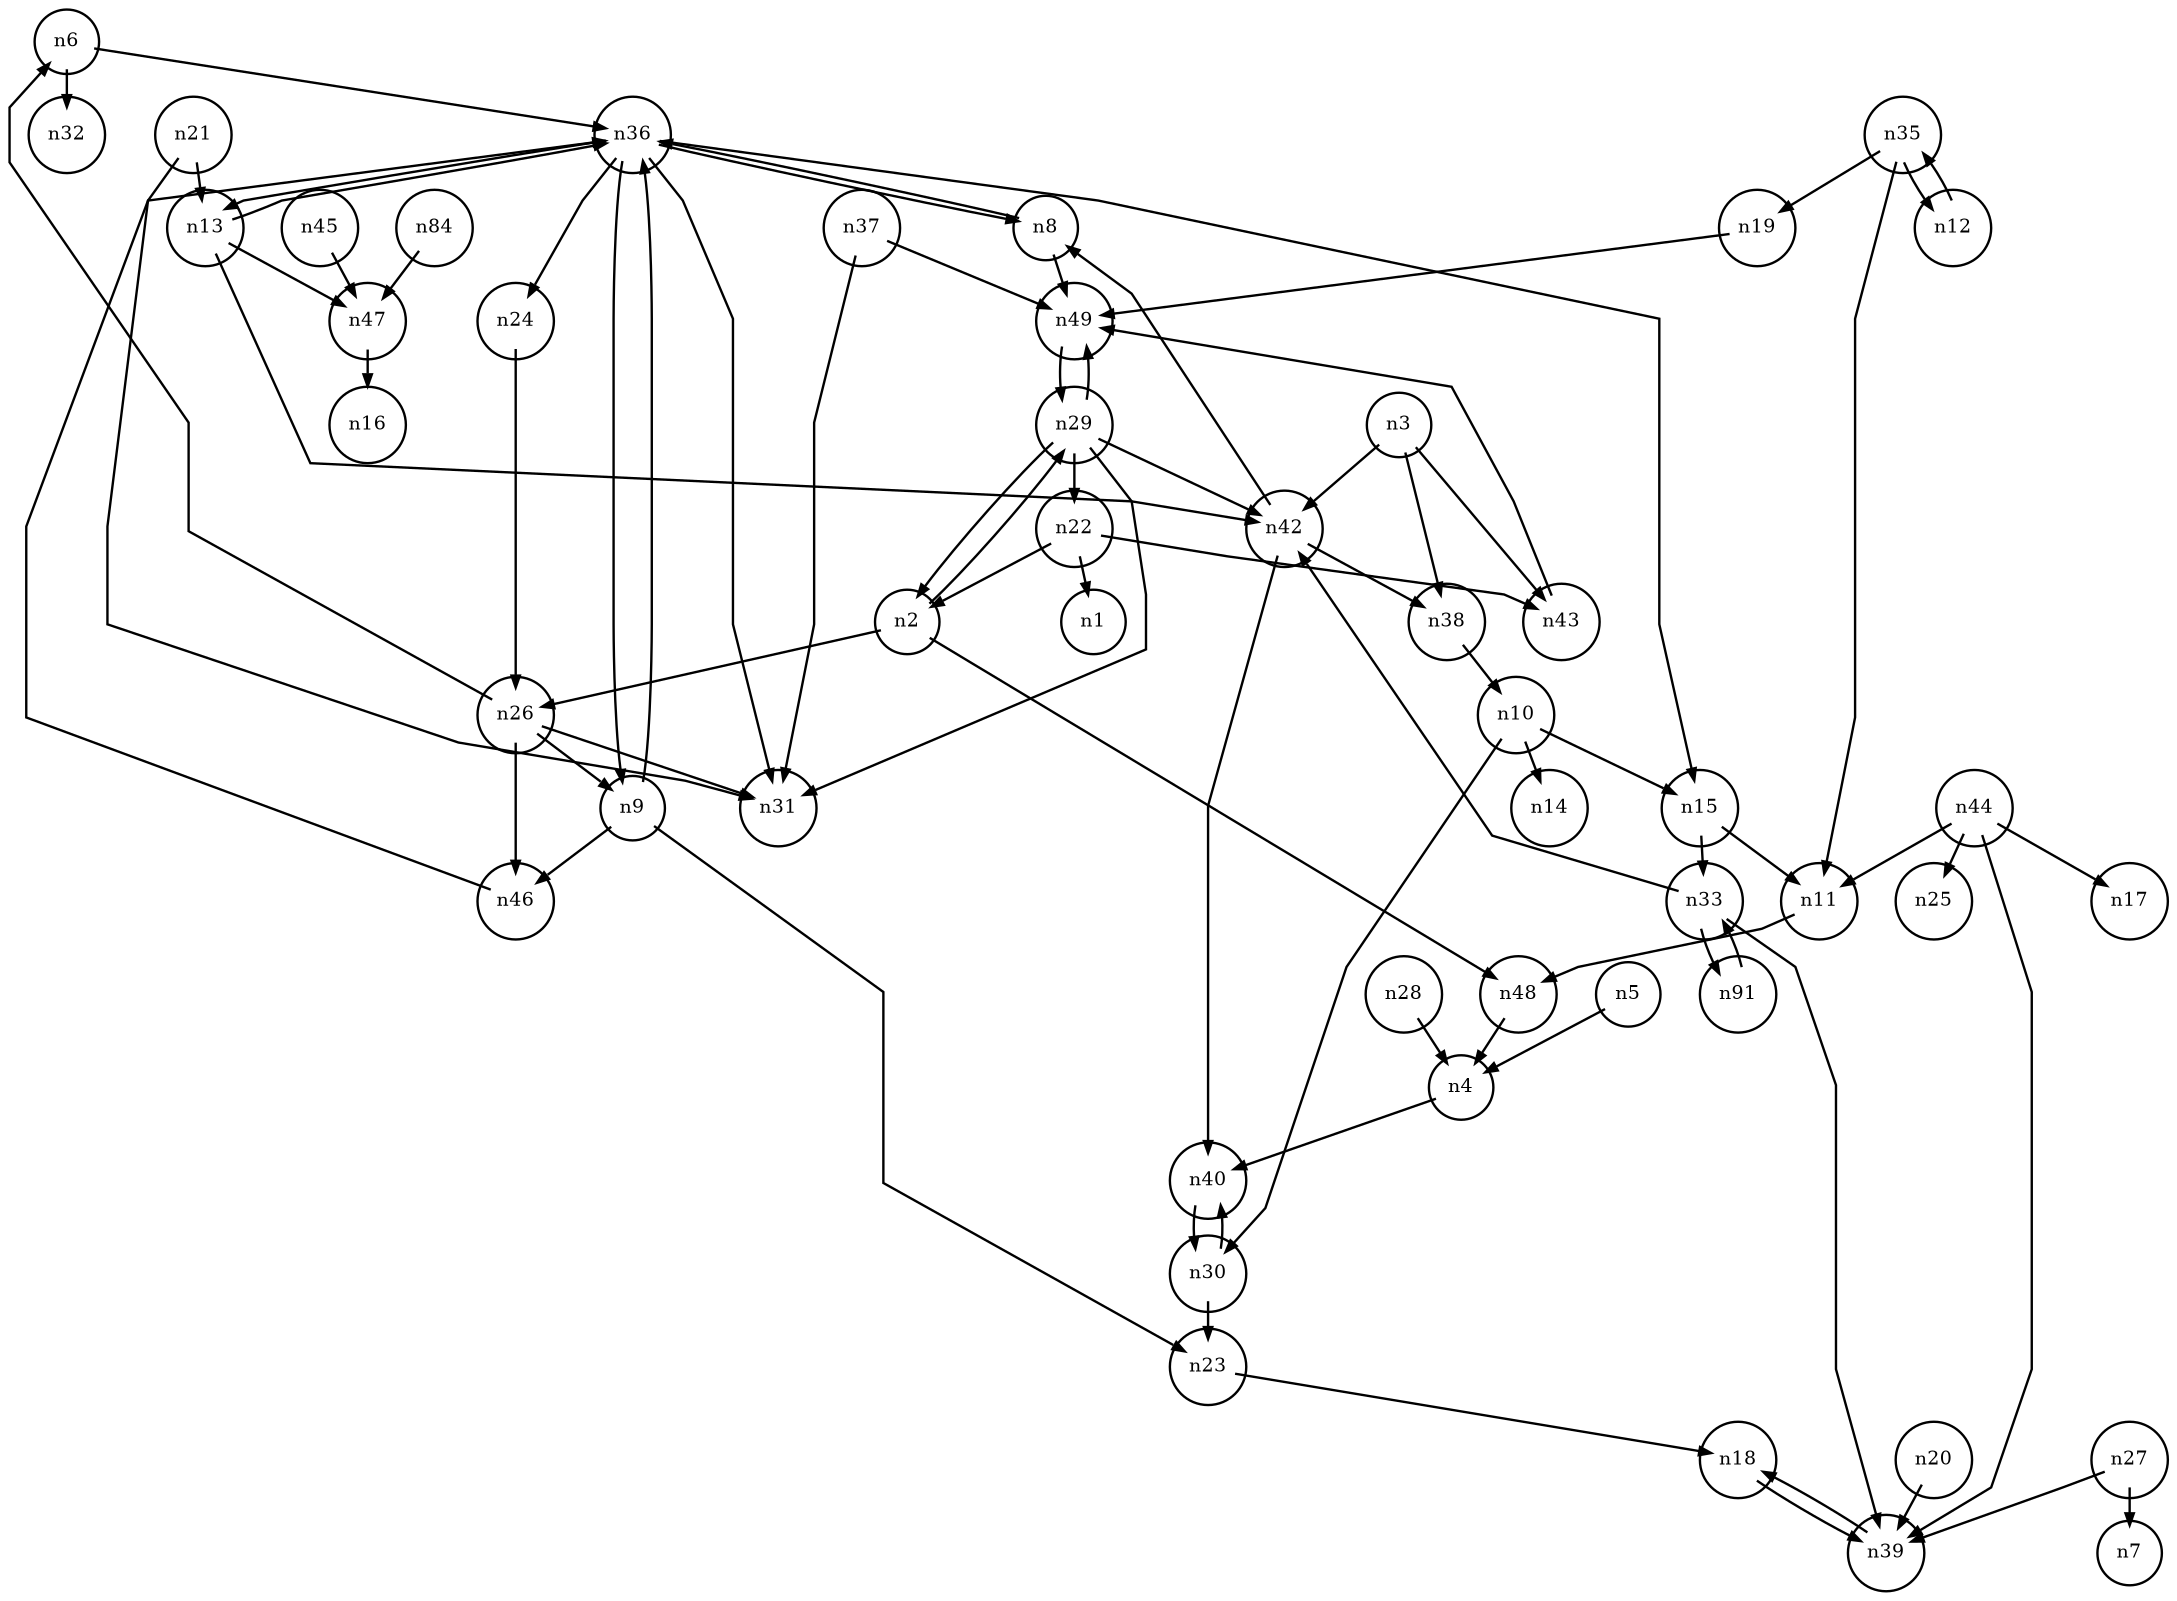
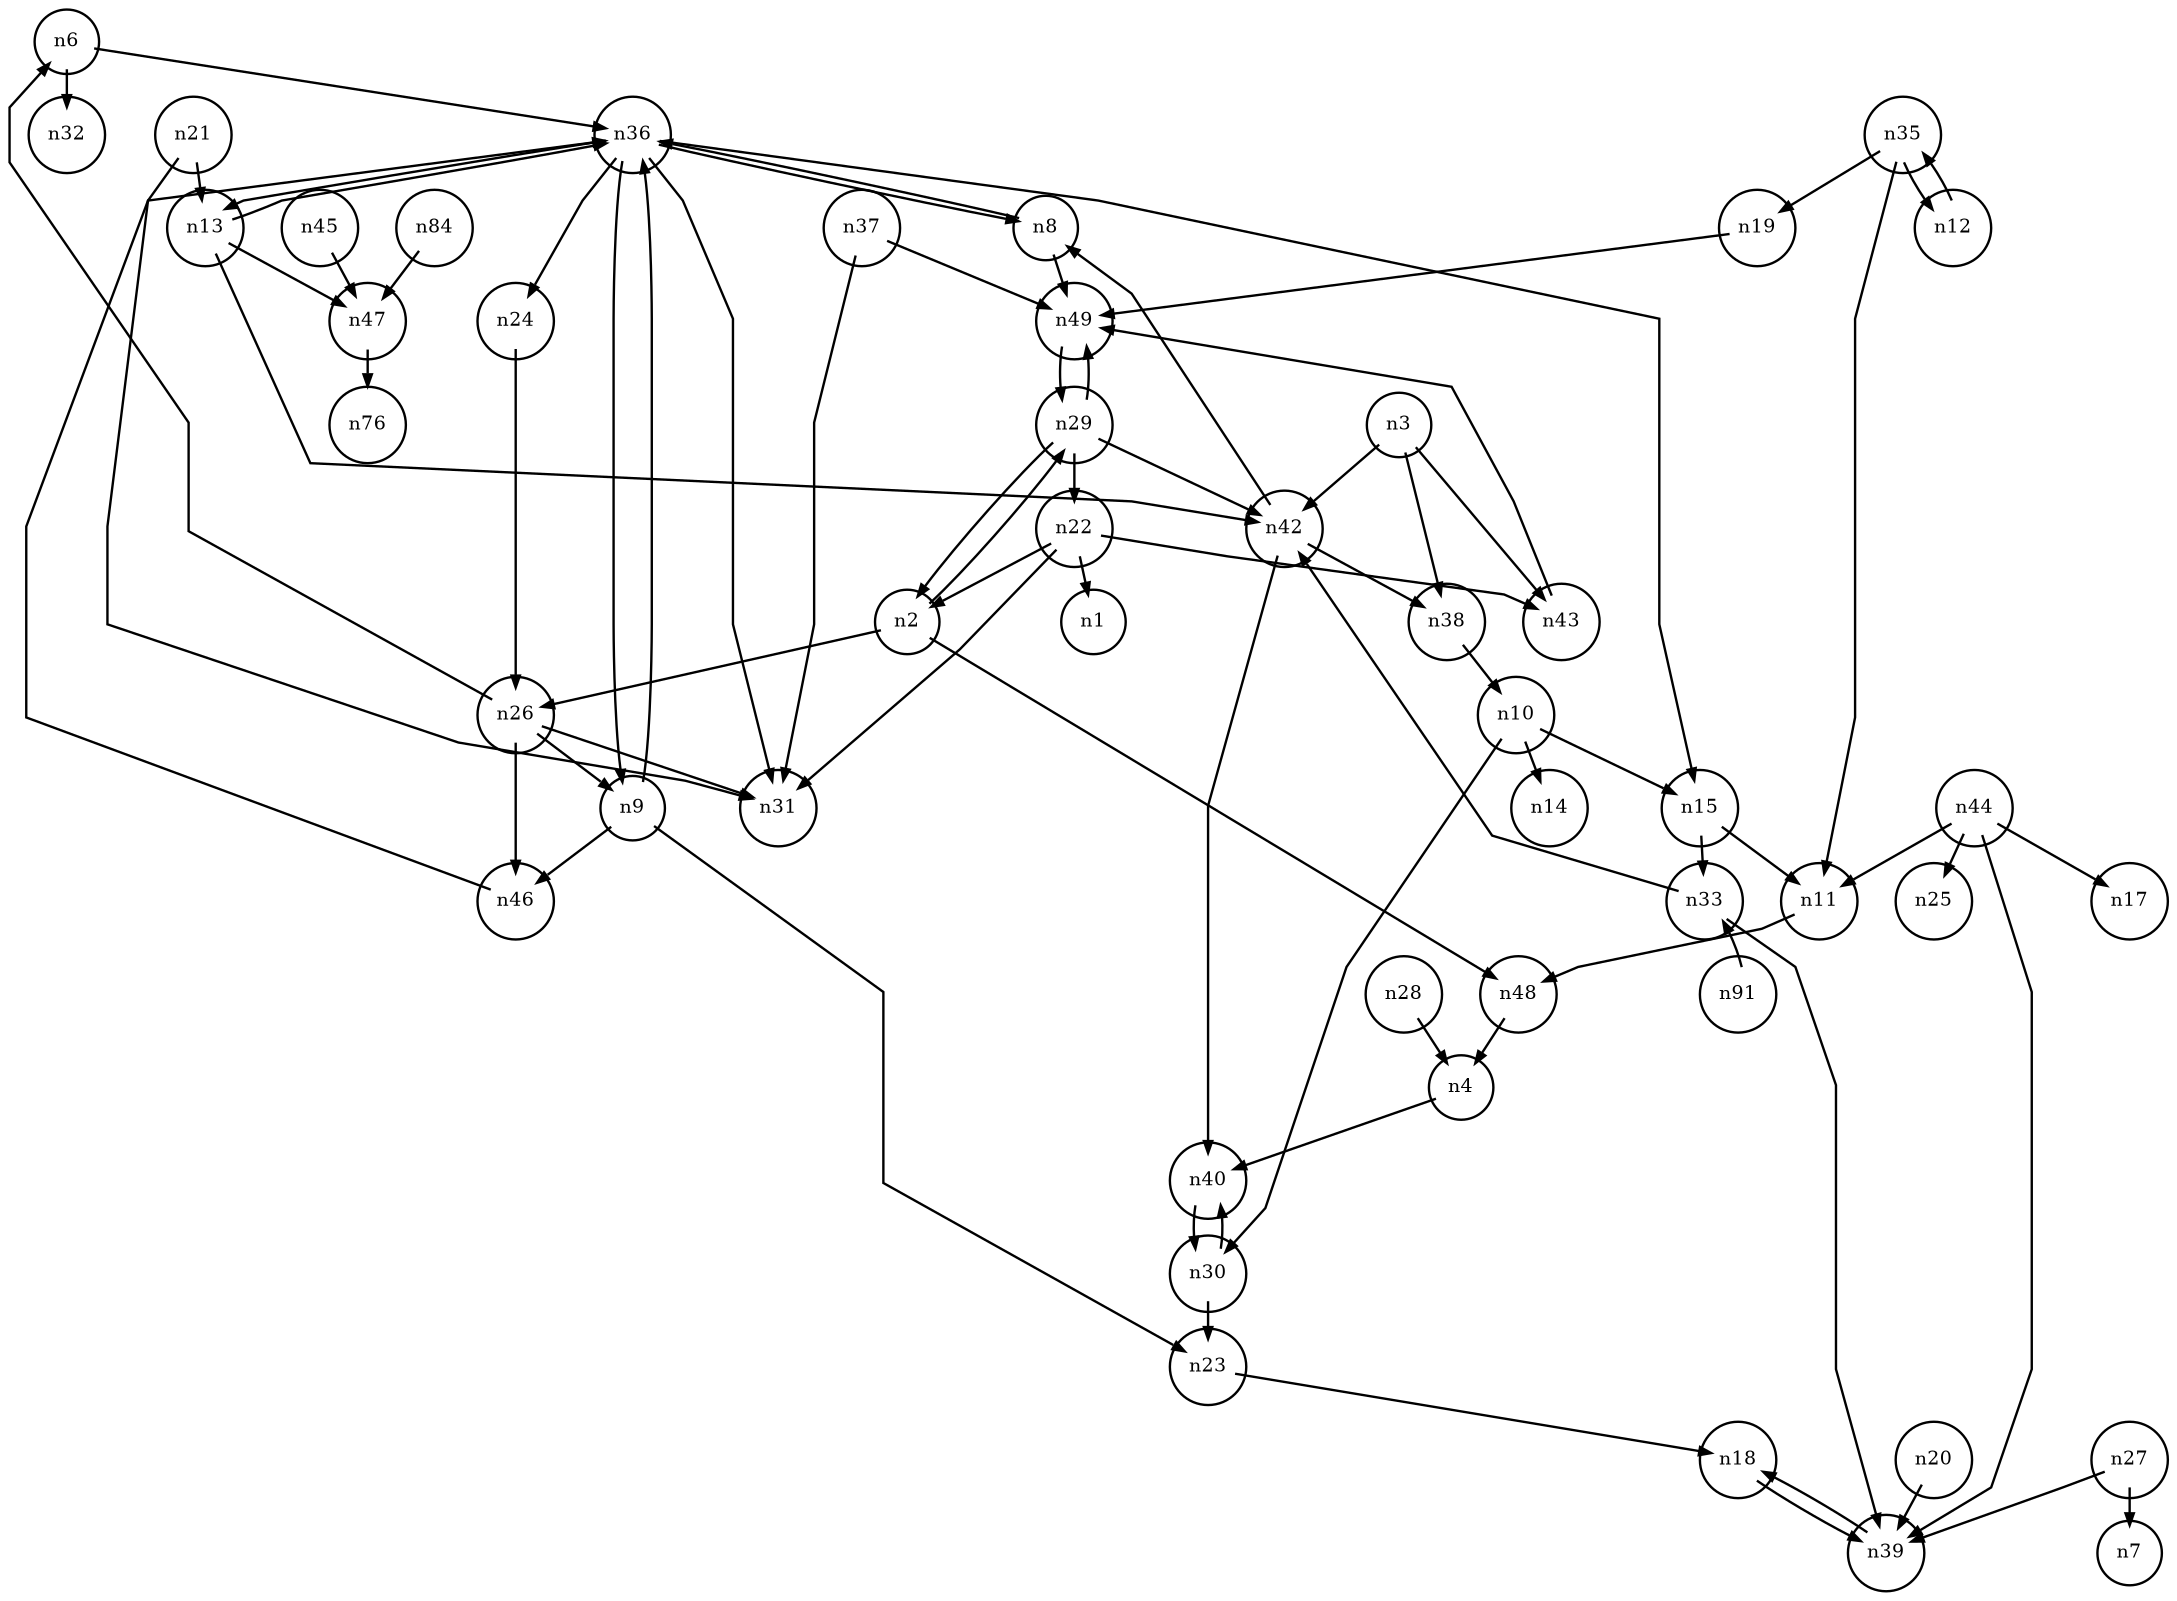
node "n16": label "n16" -> "n76"
edge "n29" -> "n31": now "n22" -> "n31"
edge "n33" -> "n91": removed
node "n5": removed
